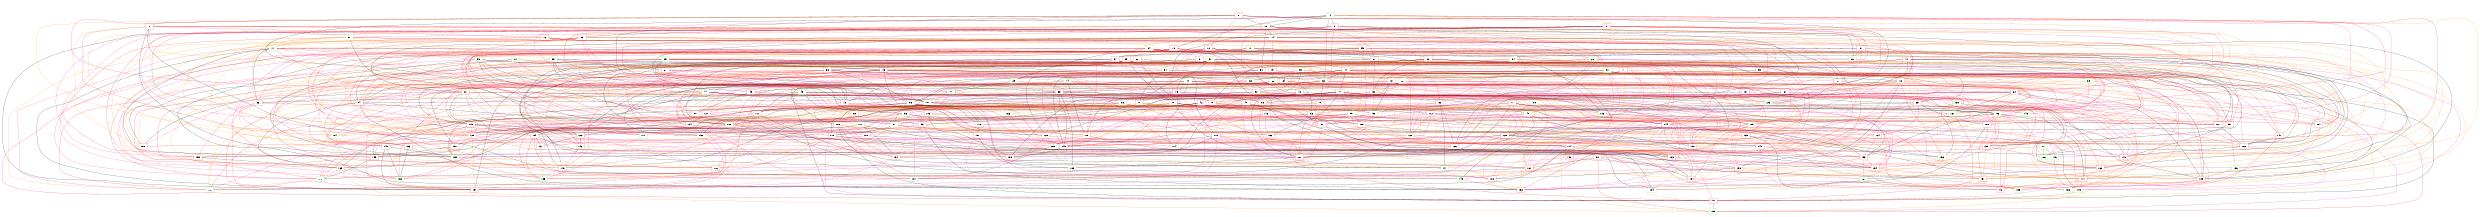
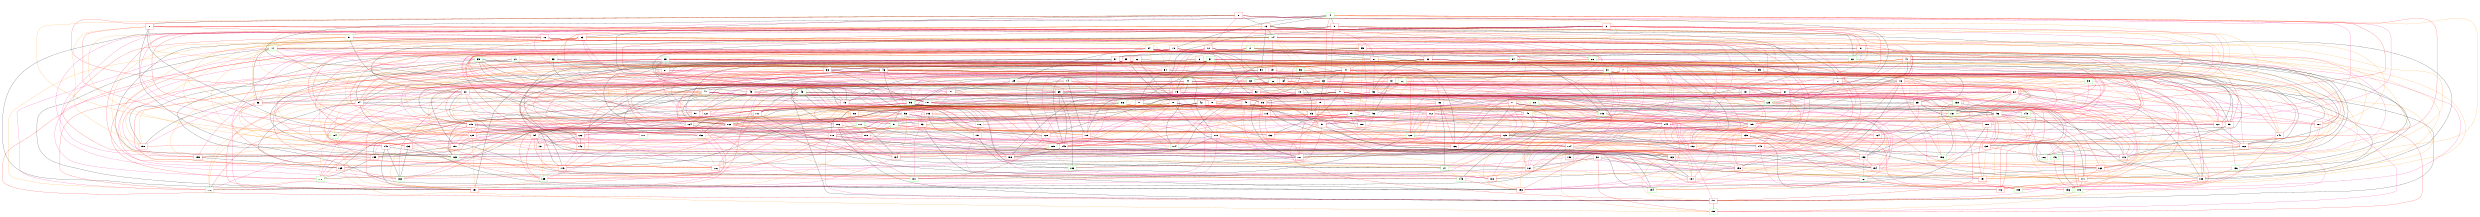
edge "26" -- "160": removed
edge "58" -- "170": removed
edge "33" -- "73": removed
edge "26" -- "126": now "27" -- "126"
edge "81" -- "109": color red -> black
edge "63" -- "190": now "67" -- "190"
edge "70" -- "88": now "15" -- "88"
node "166": removed
edge "100" -- "156": color black -> red
node "11": removed
edge "98" -- "154": removed
edge "17" -- "155": now "16" -- "155"
